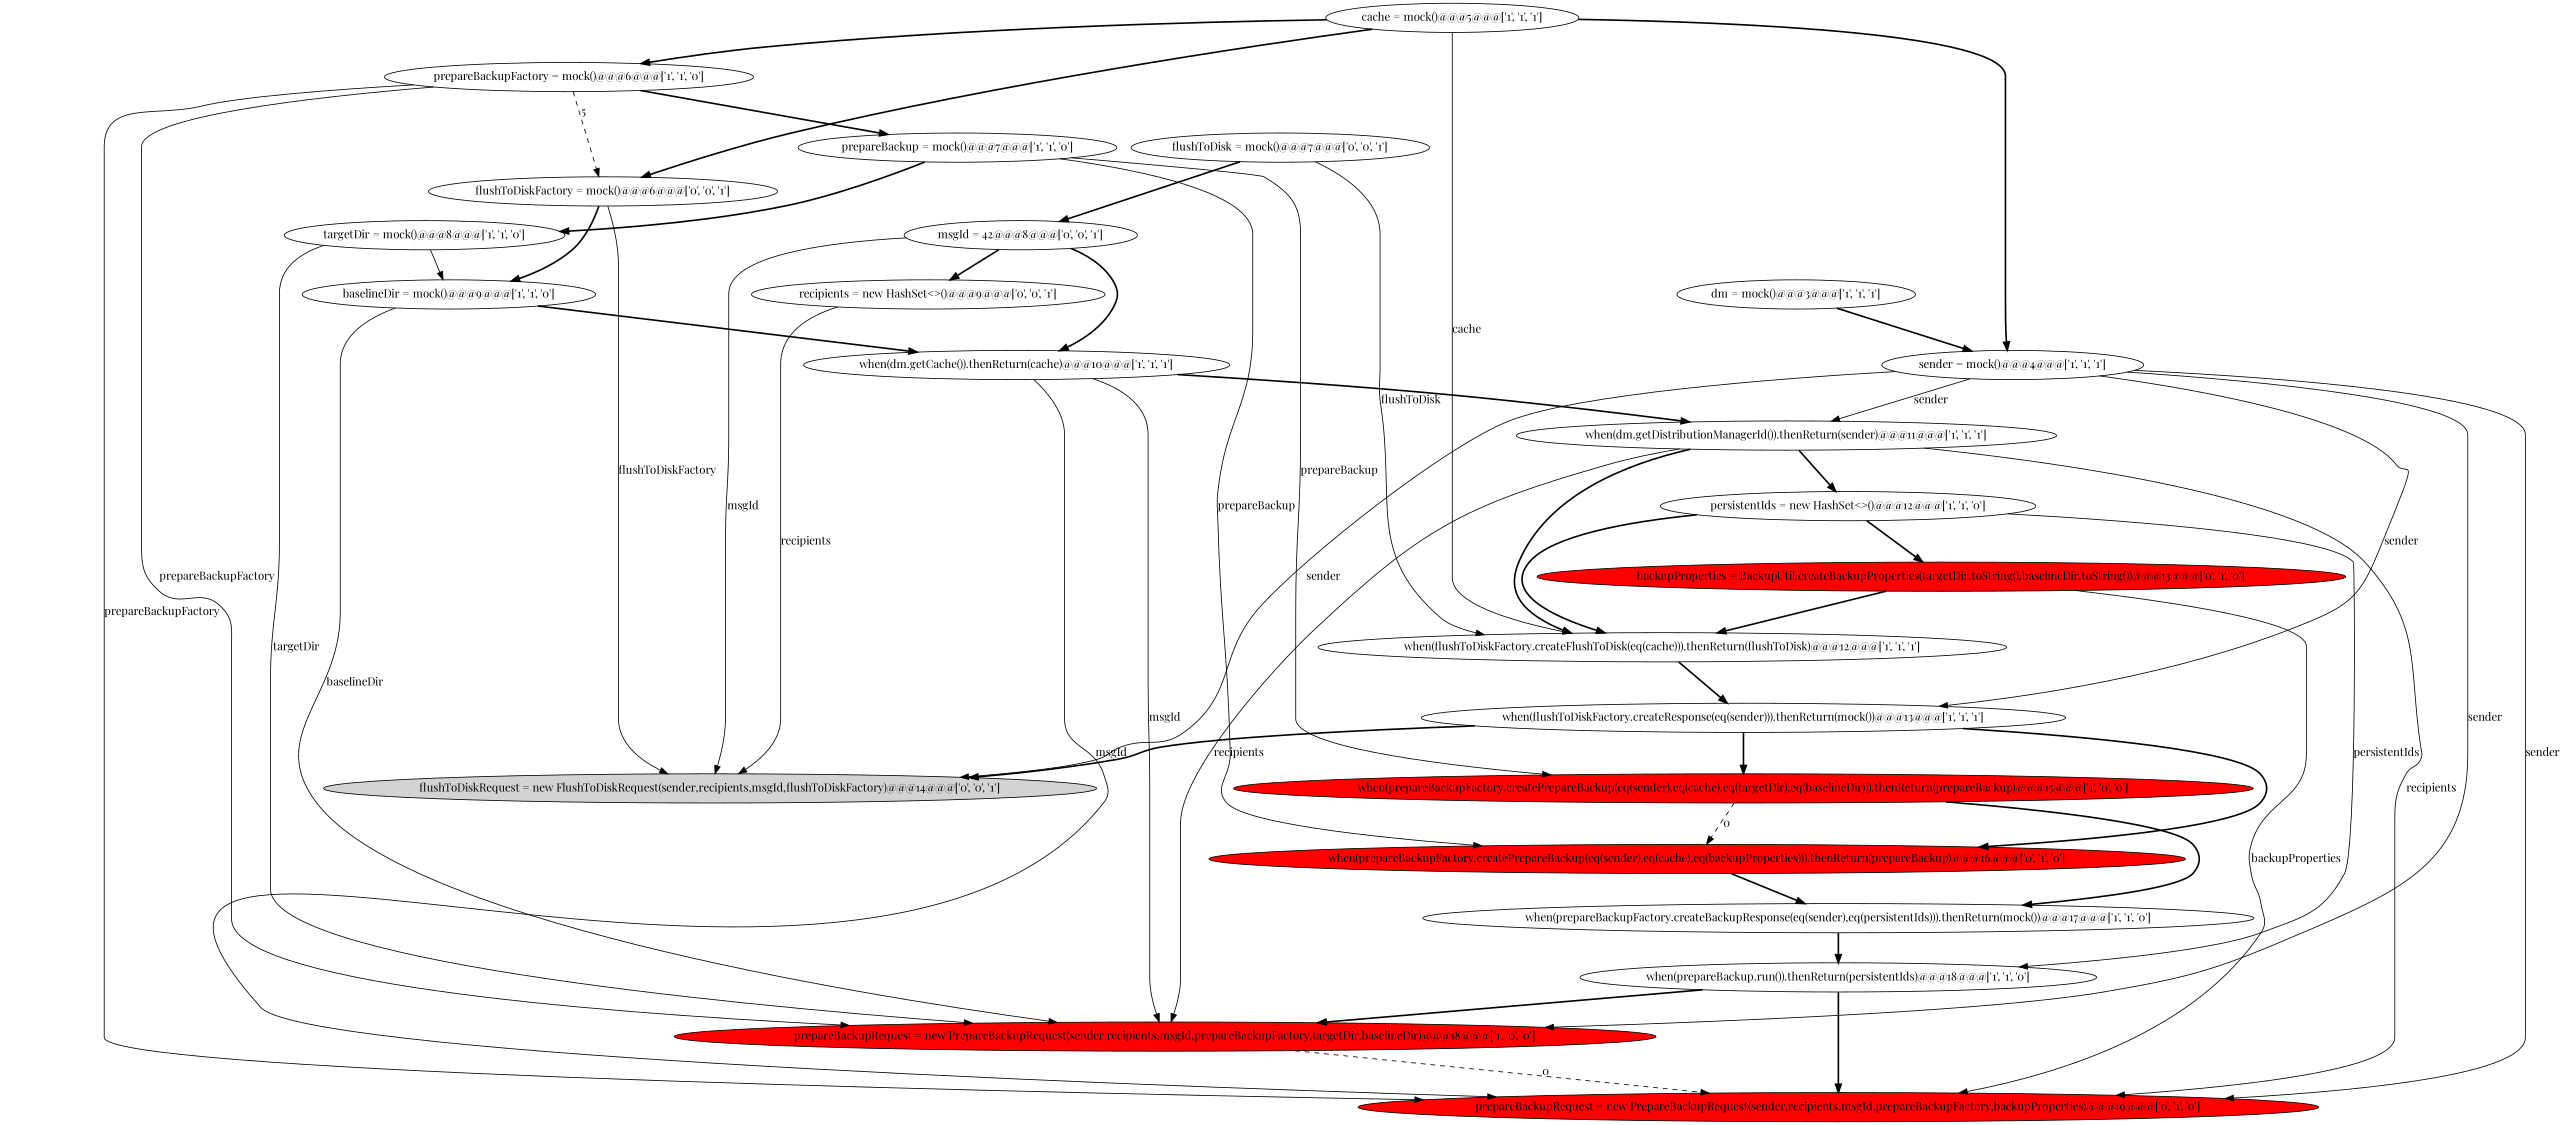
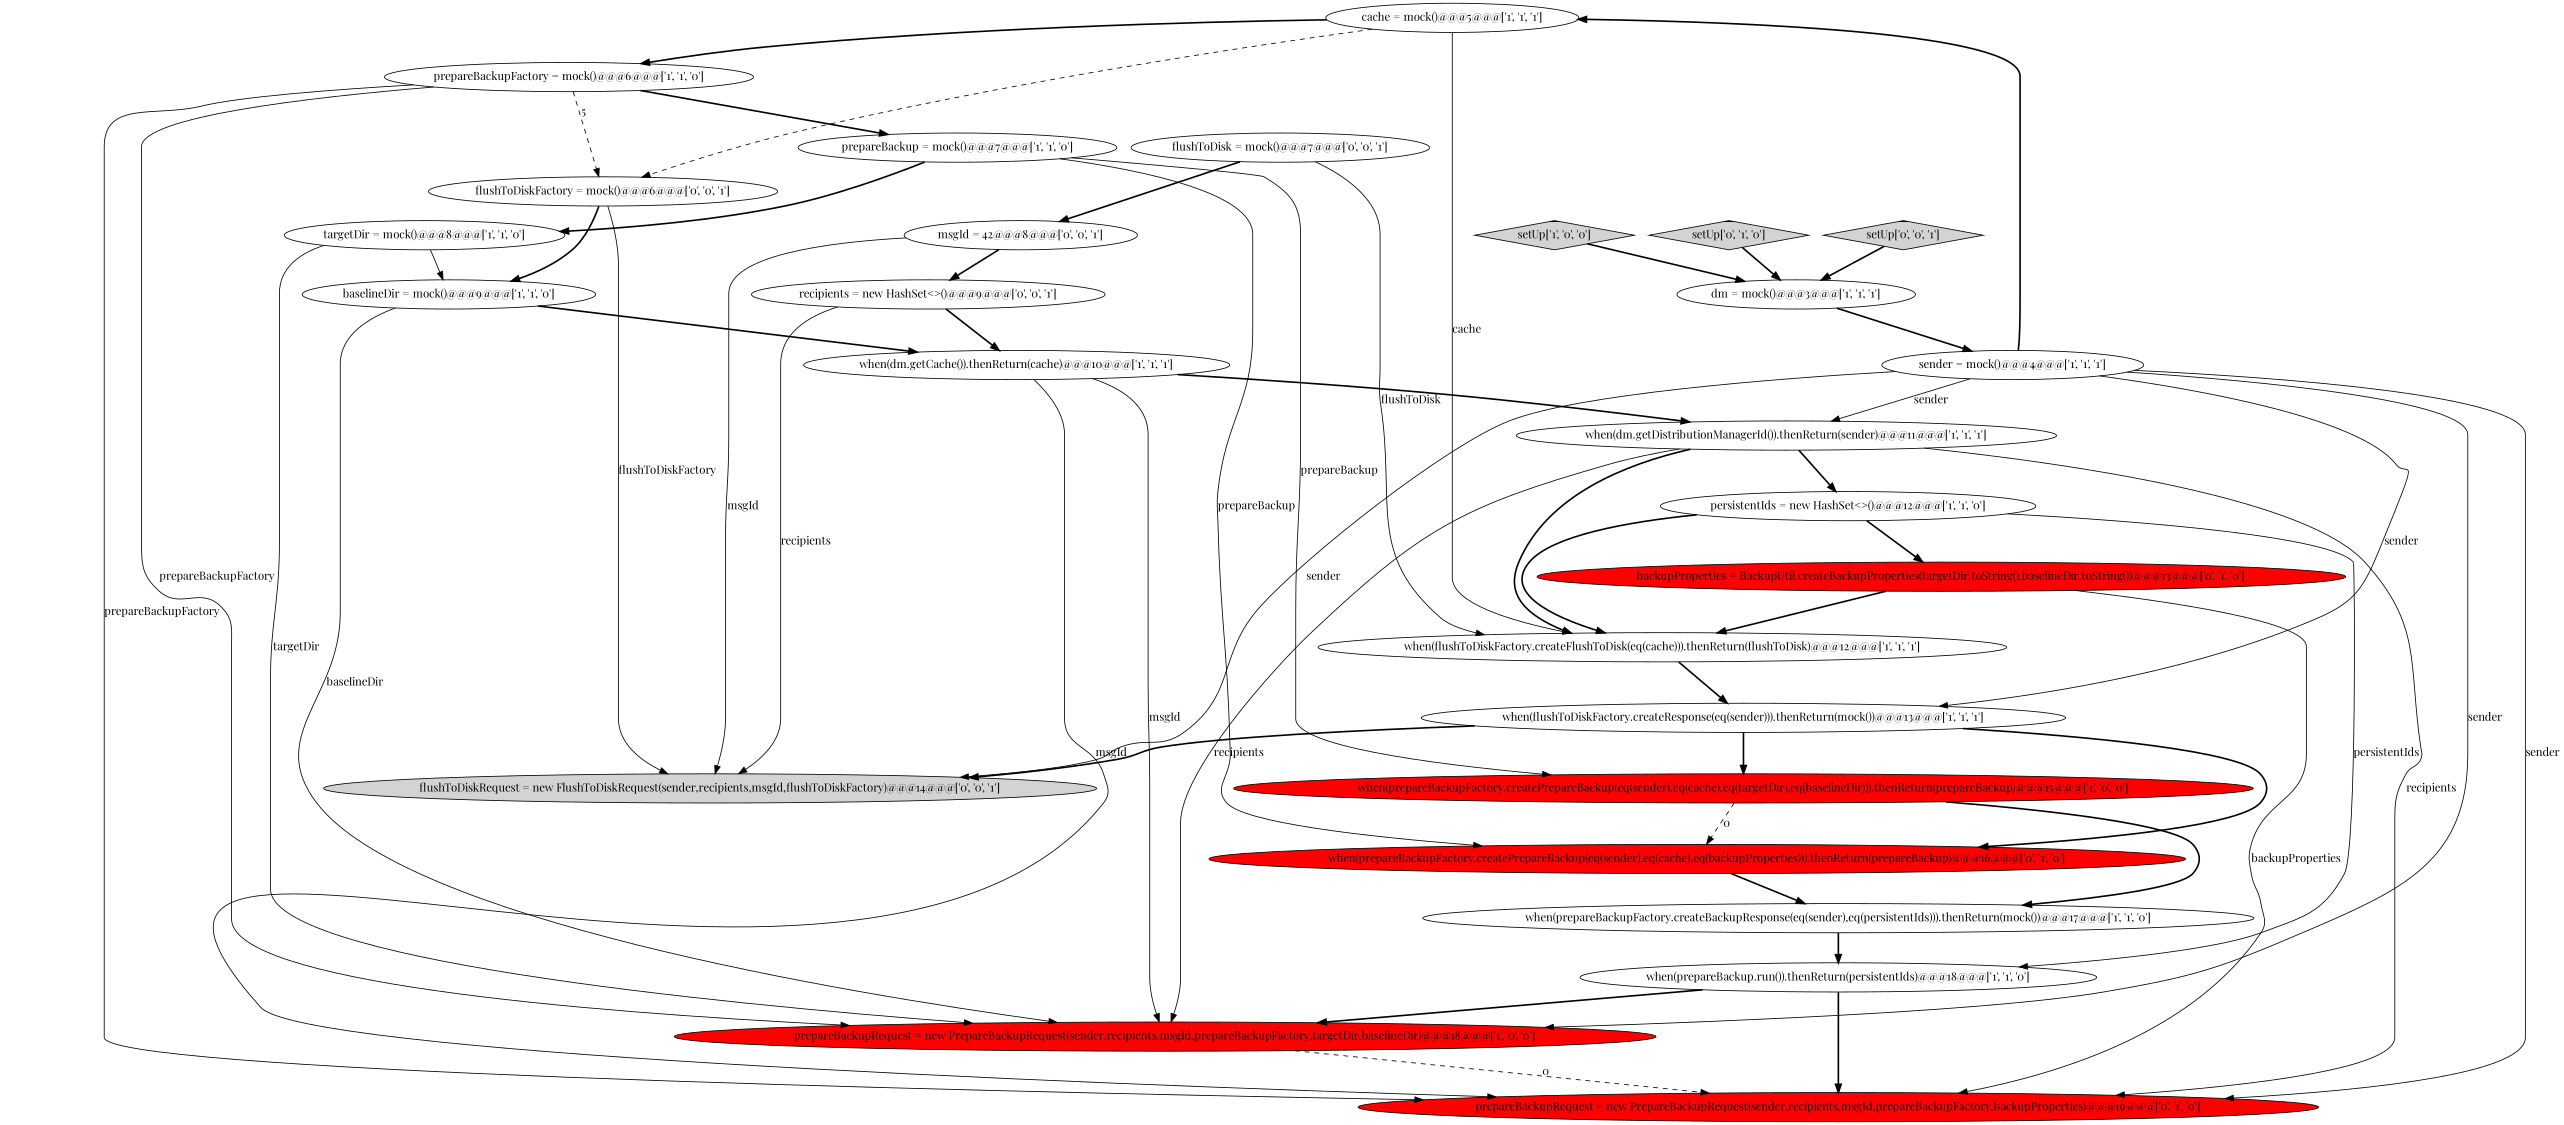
edge "cache = mock()@@@5@@@['1', '1', '1']" -> "sender = mock()@@@4@@@['1', '1', '1']": reversed
edge "cache = mock()@@@5@@@['1', '1', '1']" -> "flushToDiskFactory = mock()@@@6@@@['0', '0', '1']": style bold -> dashed
node "setUp['1', '0', '0']": added
node "setUp['0', '1', '0']": added
node "setUp['0', '0', '1']": added
edge "msgId = 42@@@8@@@['0', '0', '1']" -> "when(dm.getCache()).thenReturn(cache)@@@10@@@['1', '1', '1']": now "recipients = new HashSet<>()@@@9@@@['0', '0', '1']" -> "when(dm.getCache()).thenReturn(cache)@@@10@@@['1', '1', '1']"
